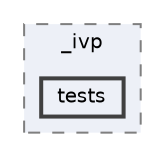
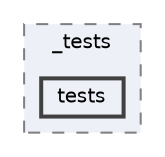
cluster "_ivp": label "_ivp" -> "_tests"
